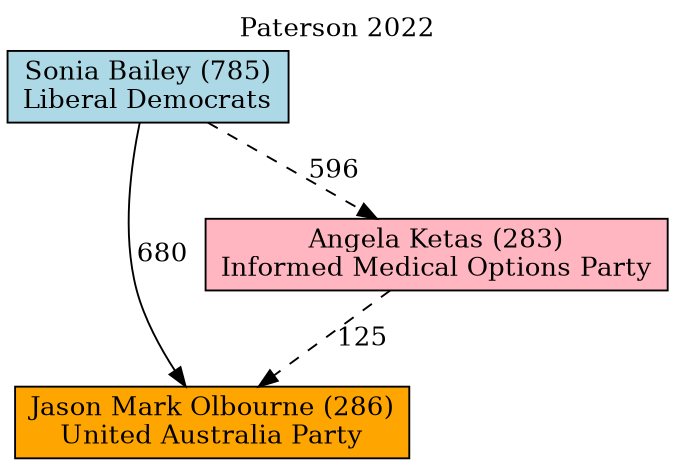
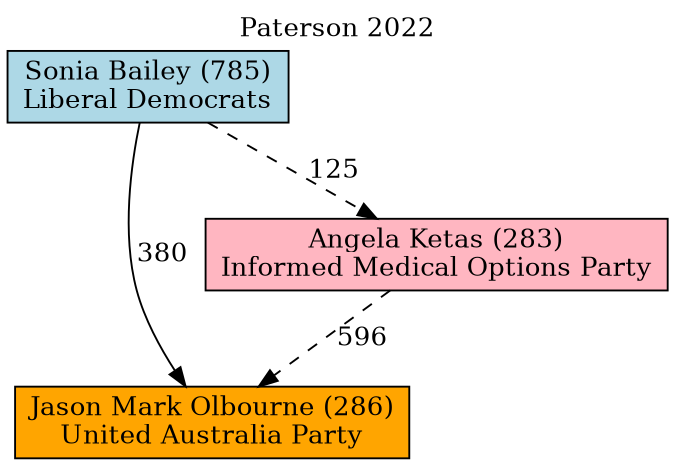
edge "Sonia Bailey (785) Liberal Democrats" -> "Angela Ketas (283) Informed Medical Options Party": label "596" -> "125"
edge "Sonia Bailey (785) Liberal Democrats" -> "Jason Mark Olbourne (286) United Australia Party": label "680" -> "380"
edge "Angela Ketas (283) Informed Medical Options Party" -> "Jason Mark Olbourne (286) United Australia Party": label "125" -> "596"
